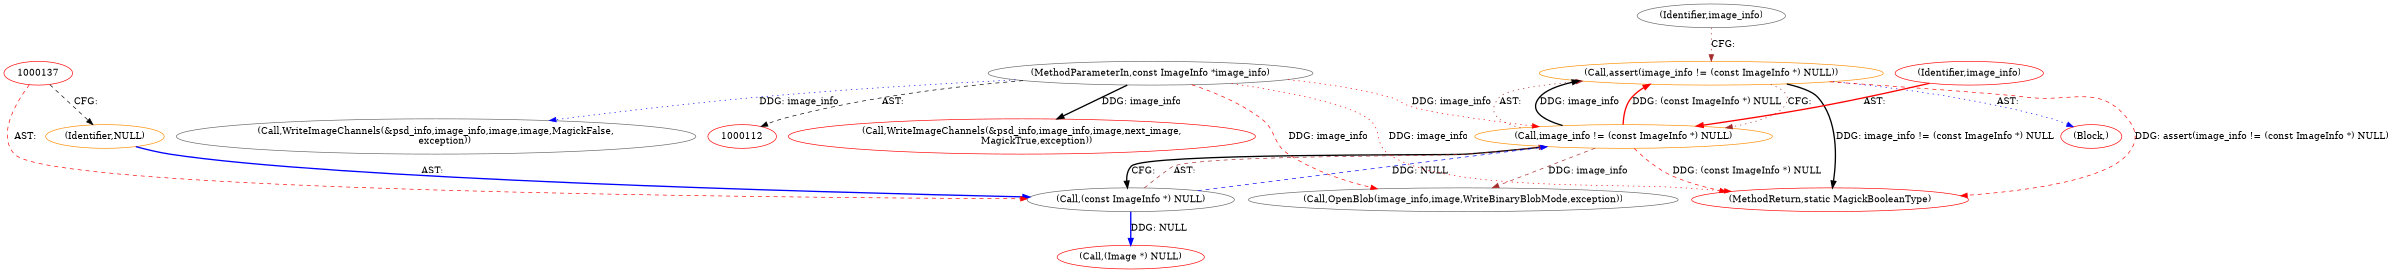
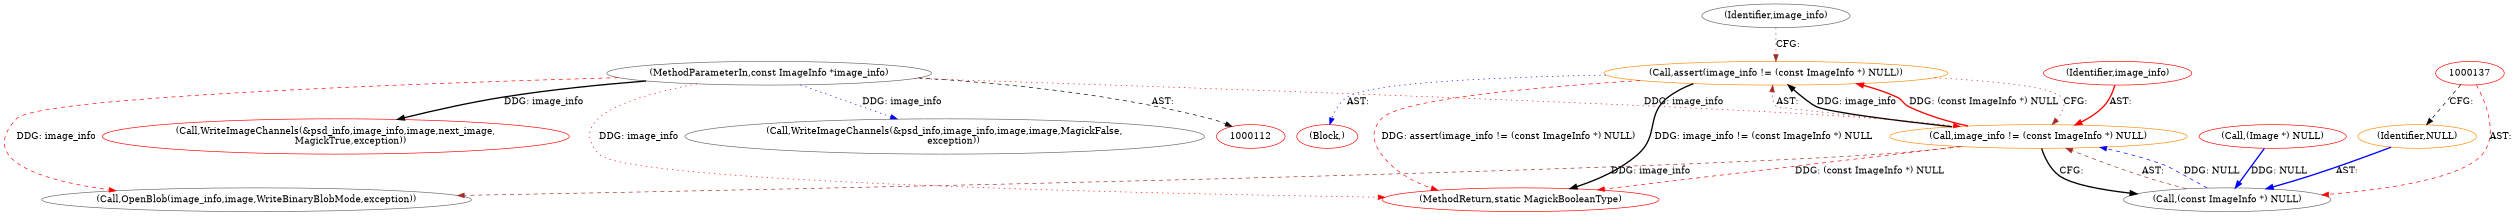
edge "(Call,(const ImageInfo *) NULL)" -> "(Call,(Image *) NULL)": reversed
